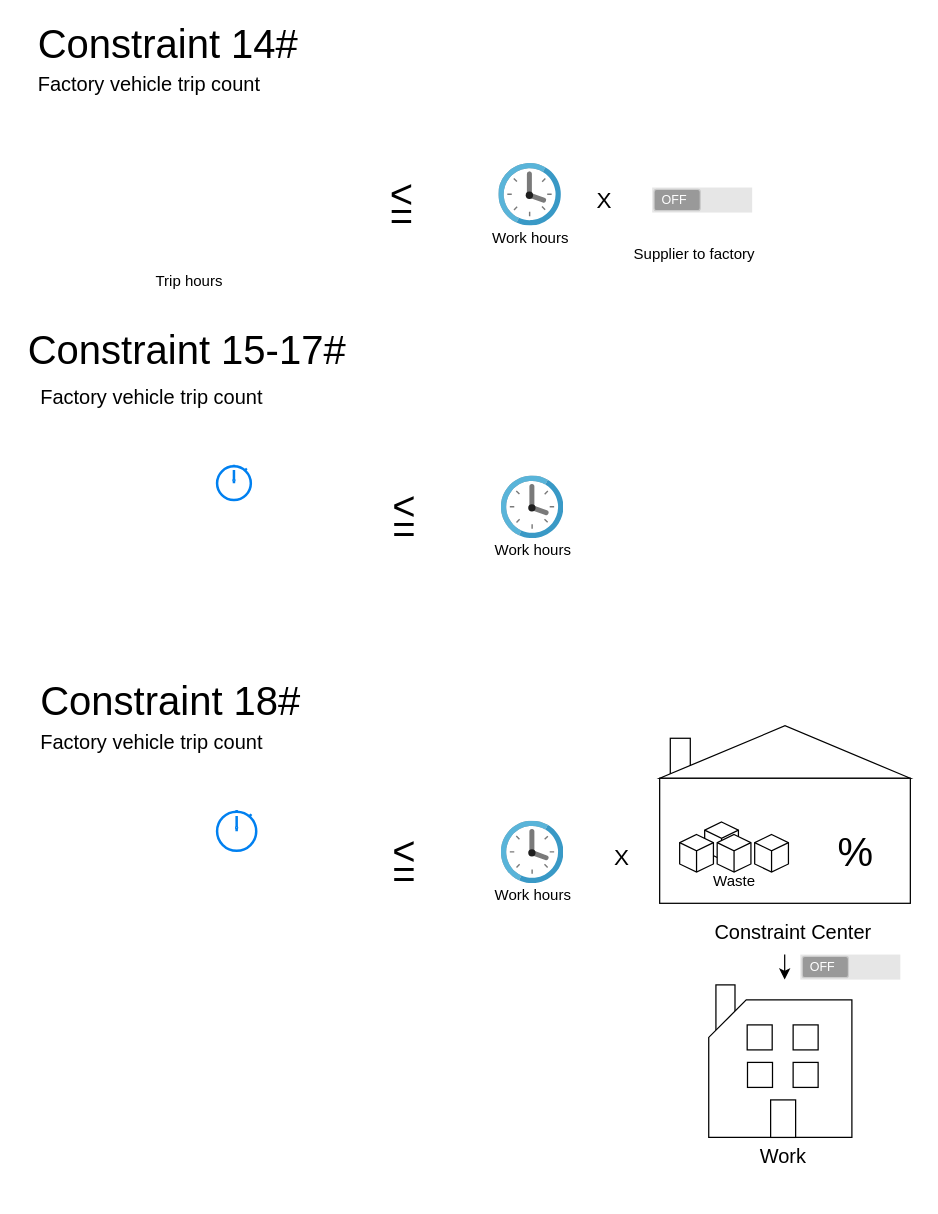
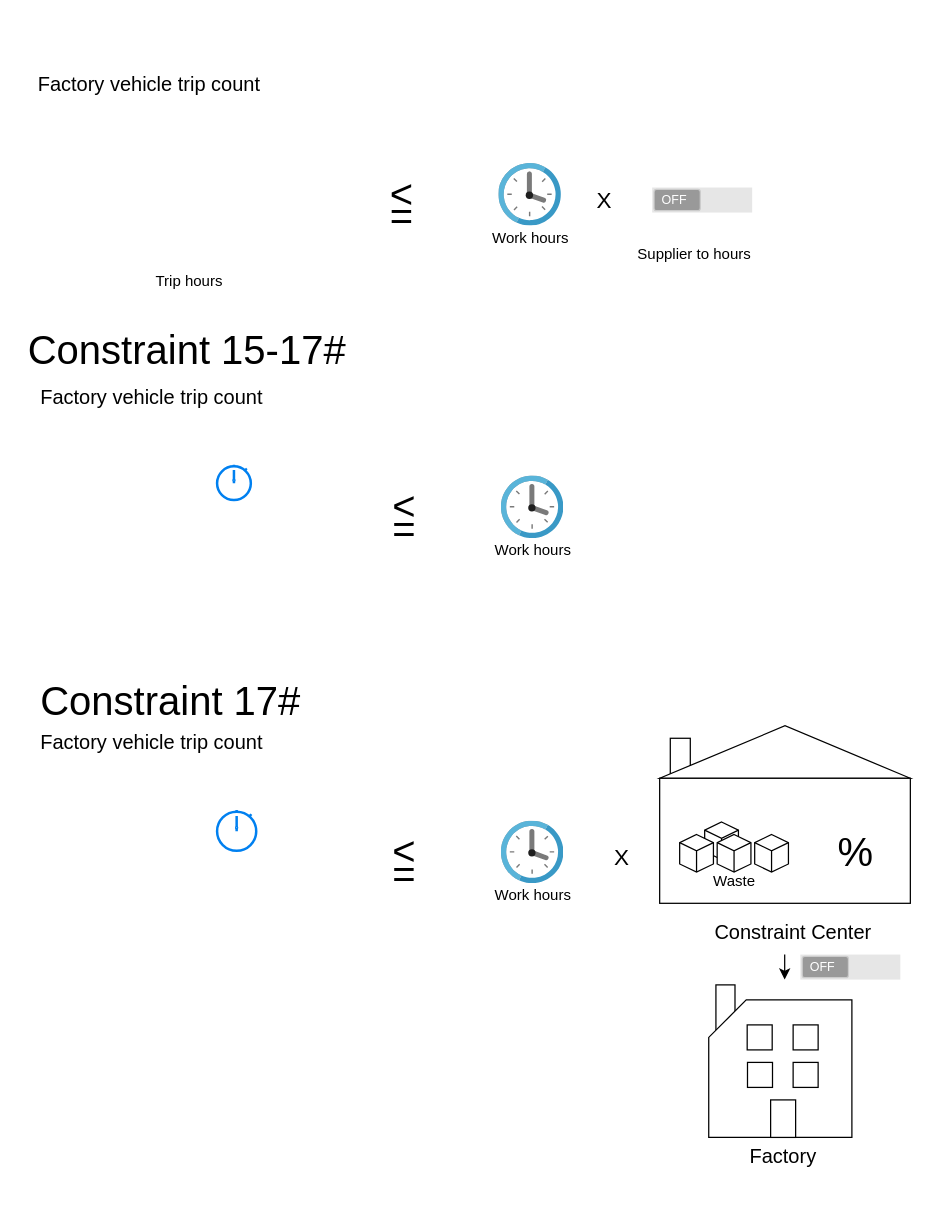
node "Constraint 14#": removed
node "Supplier to factory": label "Supplier to factory" -> "Supplier to hours"
node "Constraint 18#": label "Constraint 18#" -> "Constraint 17#"
node "Work": label "Work" -> "Factory"
